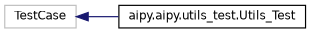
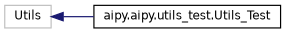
node "TestCase": label "TestCase" -> "Utils"
